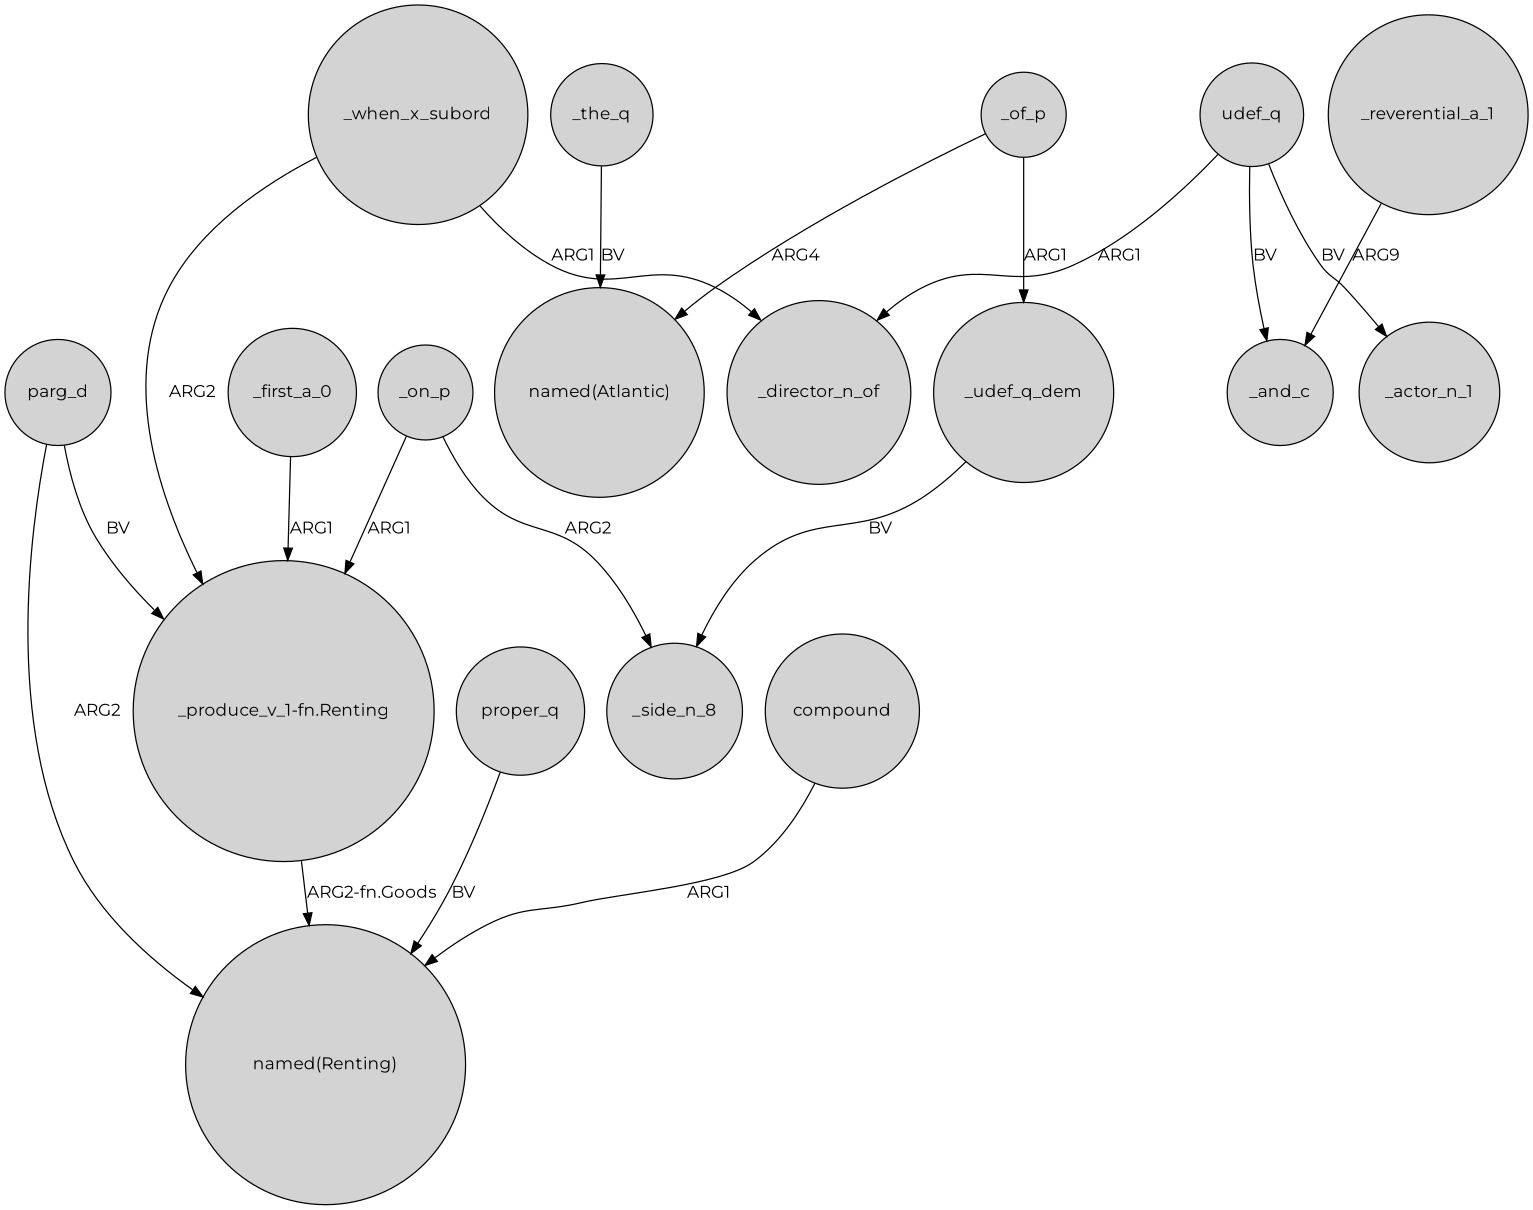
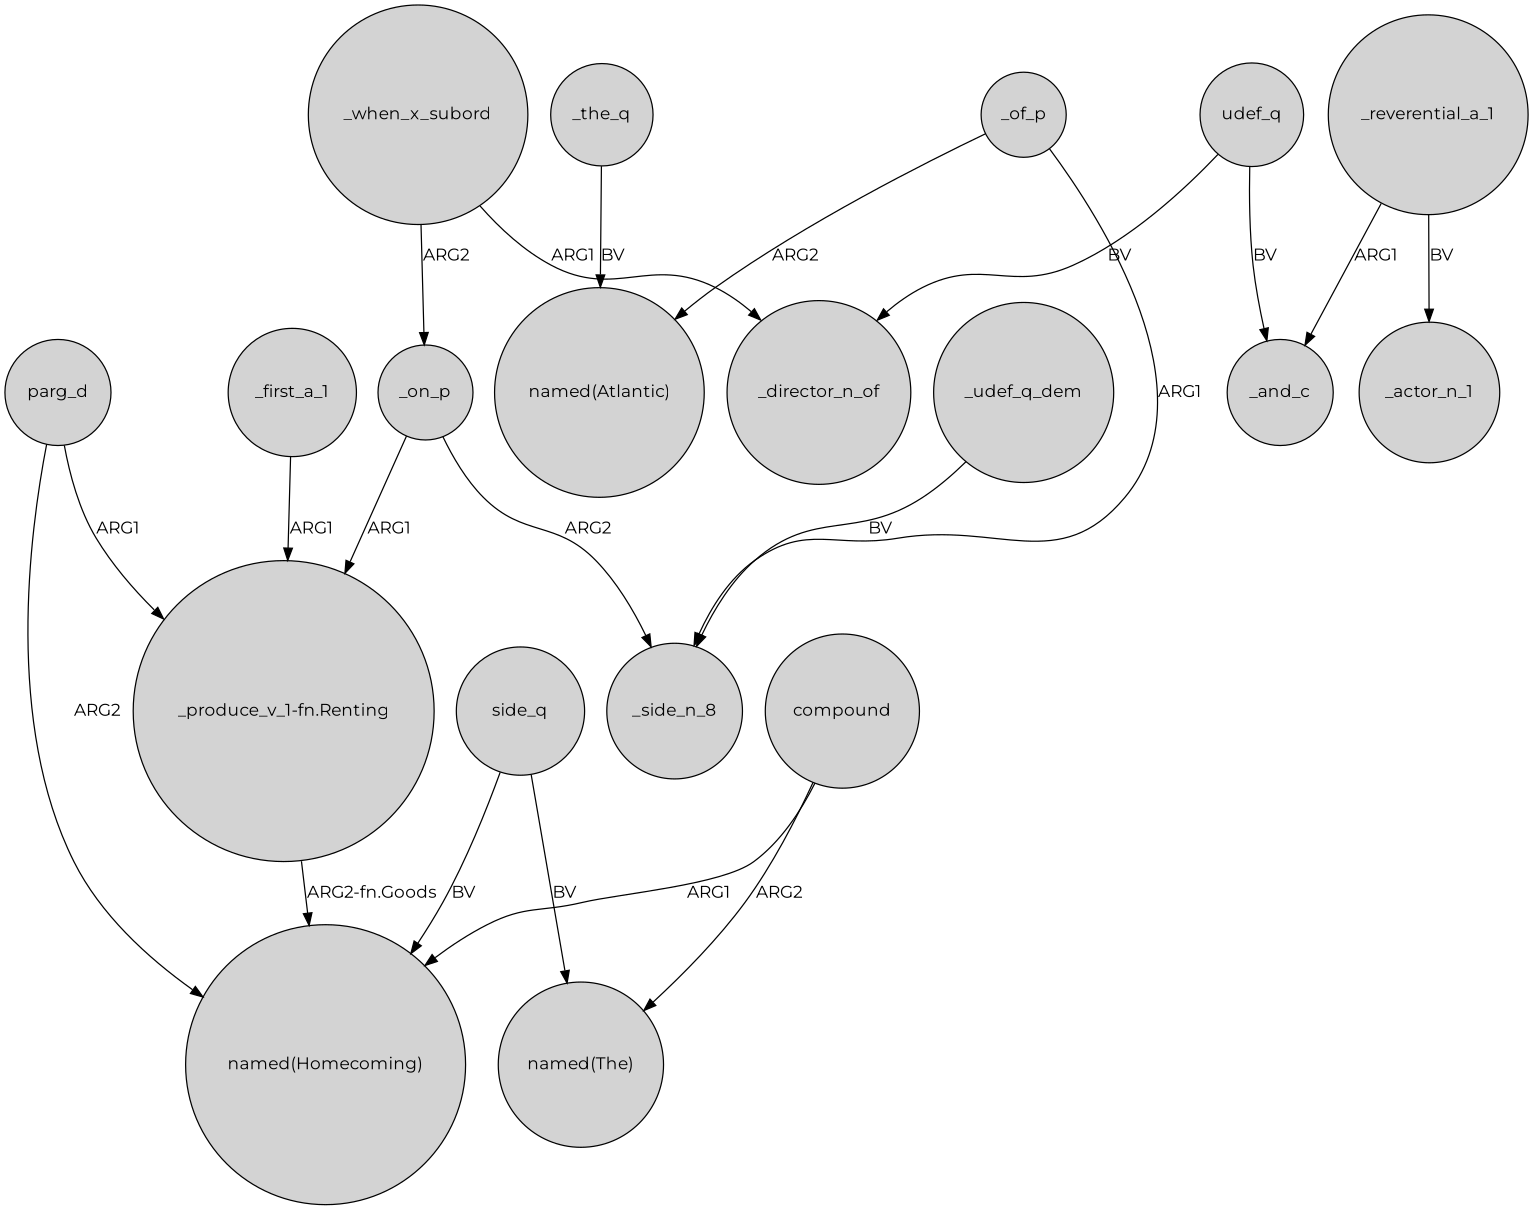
edge "_of_p" -> "_udef_q_dem": now "_of_p" -> "_side_n_8"
edge "udef_q" -> "_actor_n_1": now "_reverential_a_1" -> "_actor_n_1"
edge "_of_p" -> "named(Atlantic)": label "ARG4" -> "ARG2"
edge "udef_q" -> "_director_n_of": label "ARG1" -> "BV"
edge "_reverential_a_1" -> "_and_c": label "ARG9" -> "ARG1"
edge "_when_x_subord" -> "_produce_v_1-fn.Renting": now "_when_x_subord" -> "_on_p"
node "_first_a_0": label "_first_a_0" -> "_first_a_1"
edge "parg_d" -> "_produce_v_1-fn.Renting": label "BV" -> "ARG1"
node "proper_q": label "proper_q" -> "side_q"
node "named(Renting)": label "named(Renting)" -> "named(Homecoming)"
node "named(The)": added
